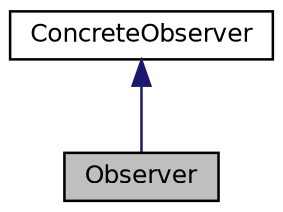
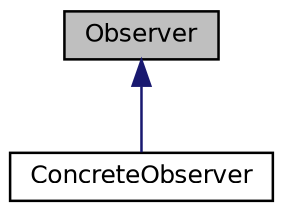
edge "Observer" -> "ConcreteObserver": reversed
